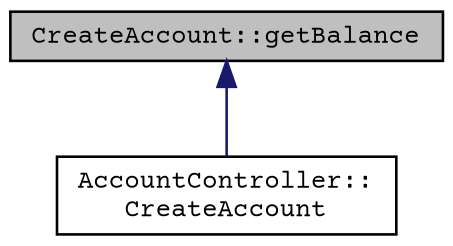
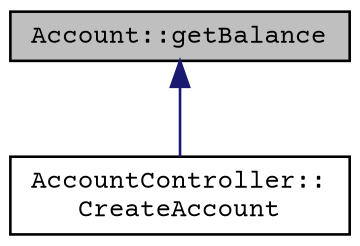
node "CreateAccount::getBalance": label "CreateAccount::getBalance" -> "Account::getBalance"
